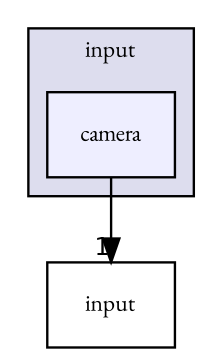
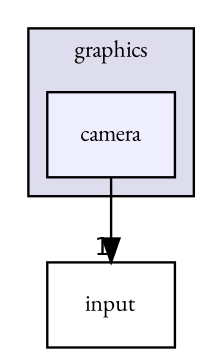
cluster "input": label "input" -> "graphics"
